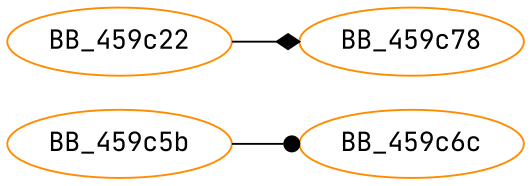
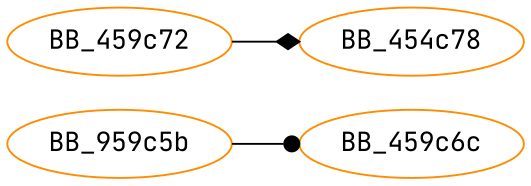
node "BB_459c22": label "BB_459c22" -> "BB_459c72"
node "BB_459c78": label "BB_459c78" -> "BB_454c78"
node "BB_459c5b": label "BB_459c5b" -> "BB_959c5b"
